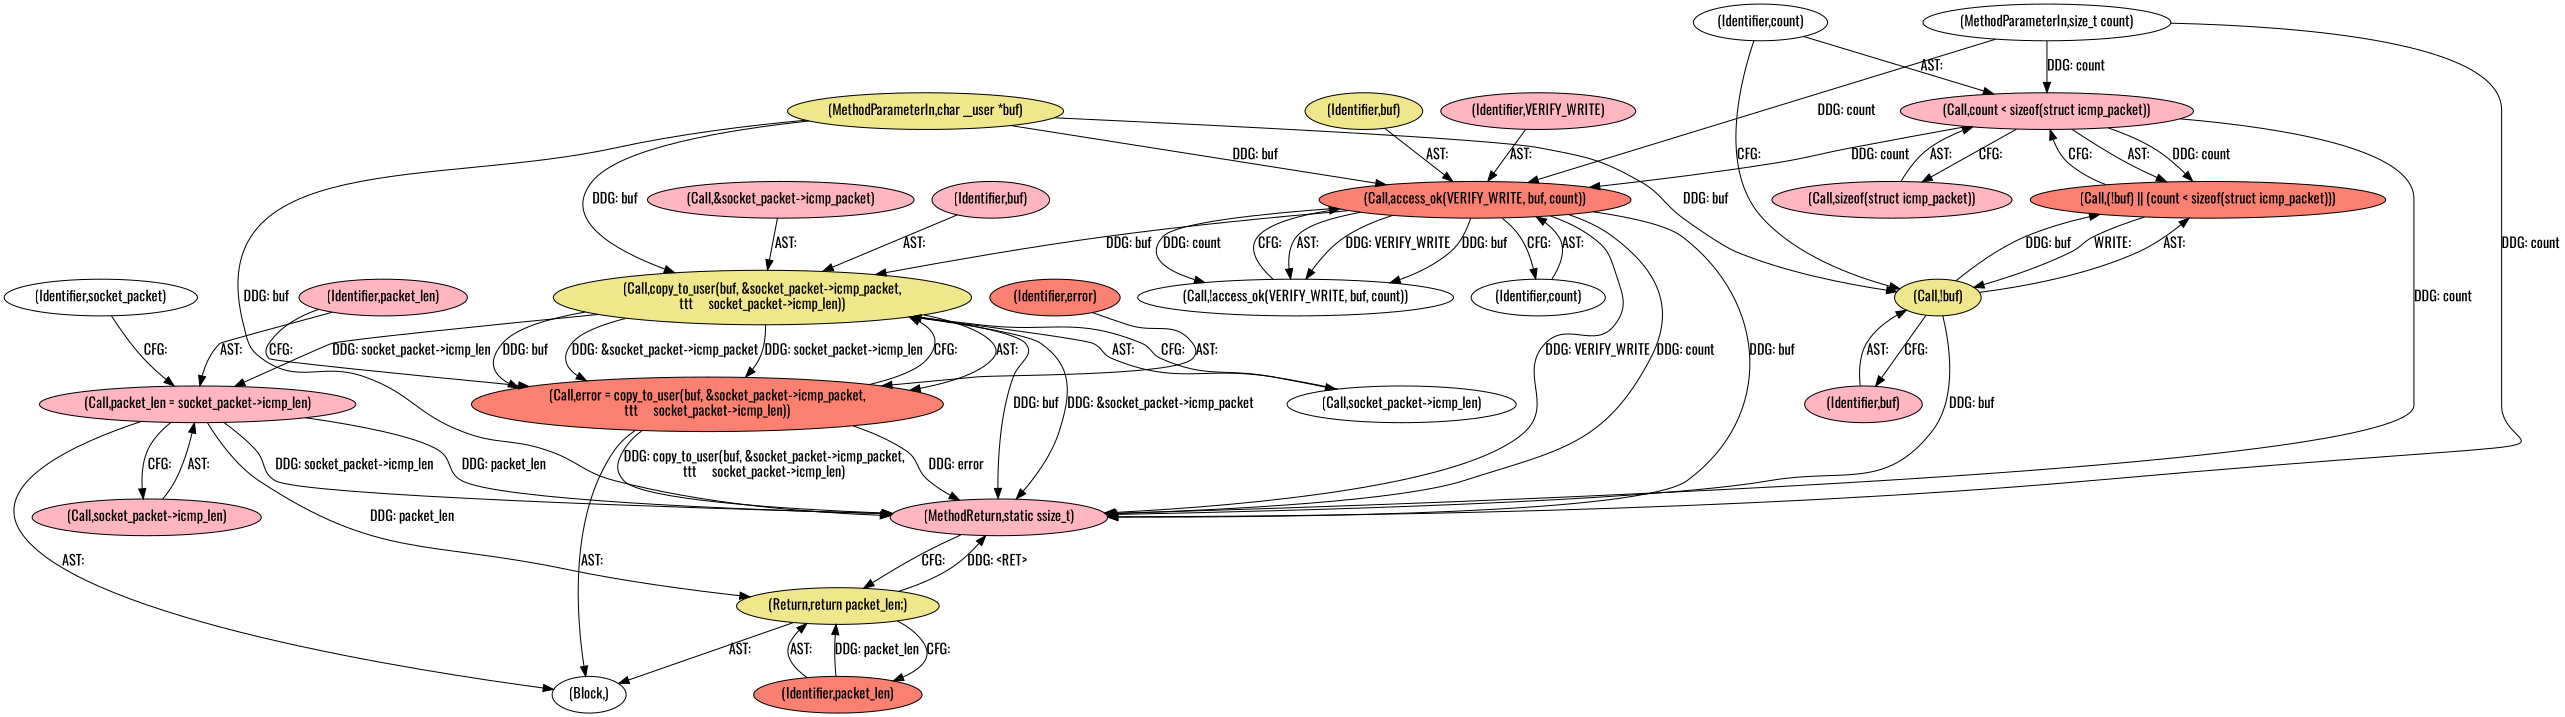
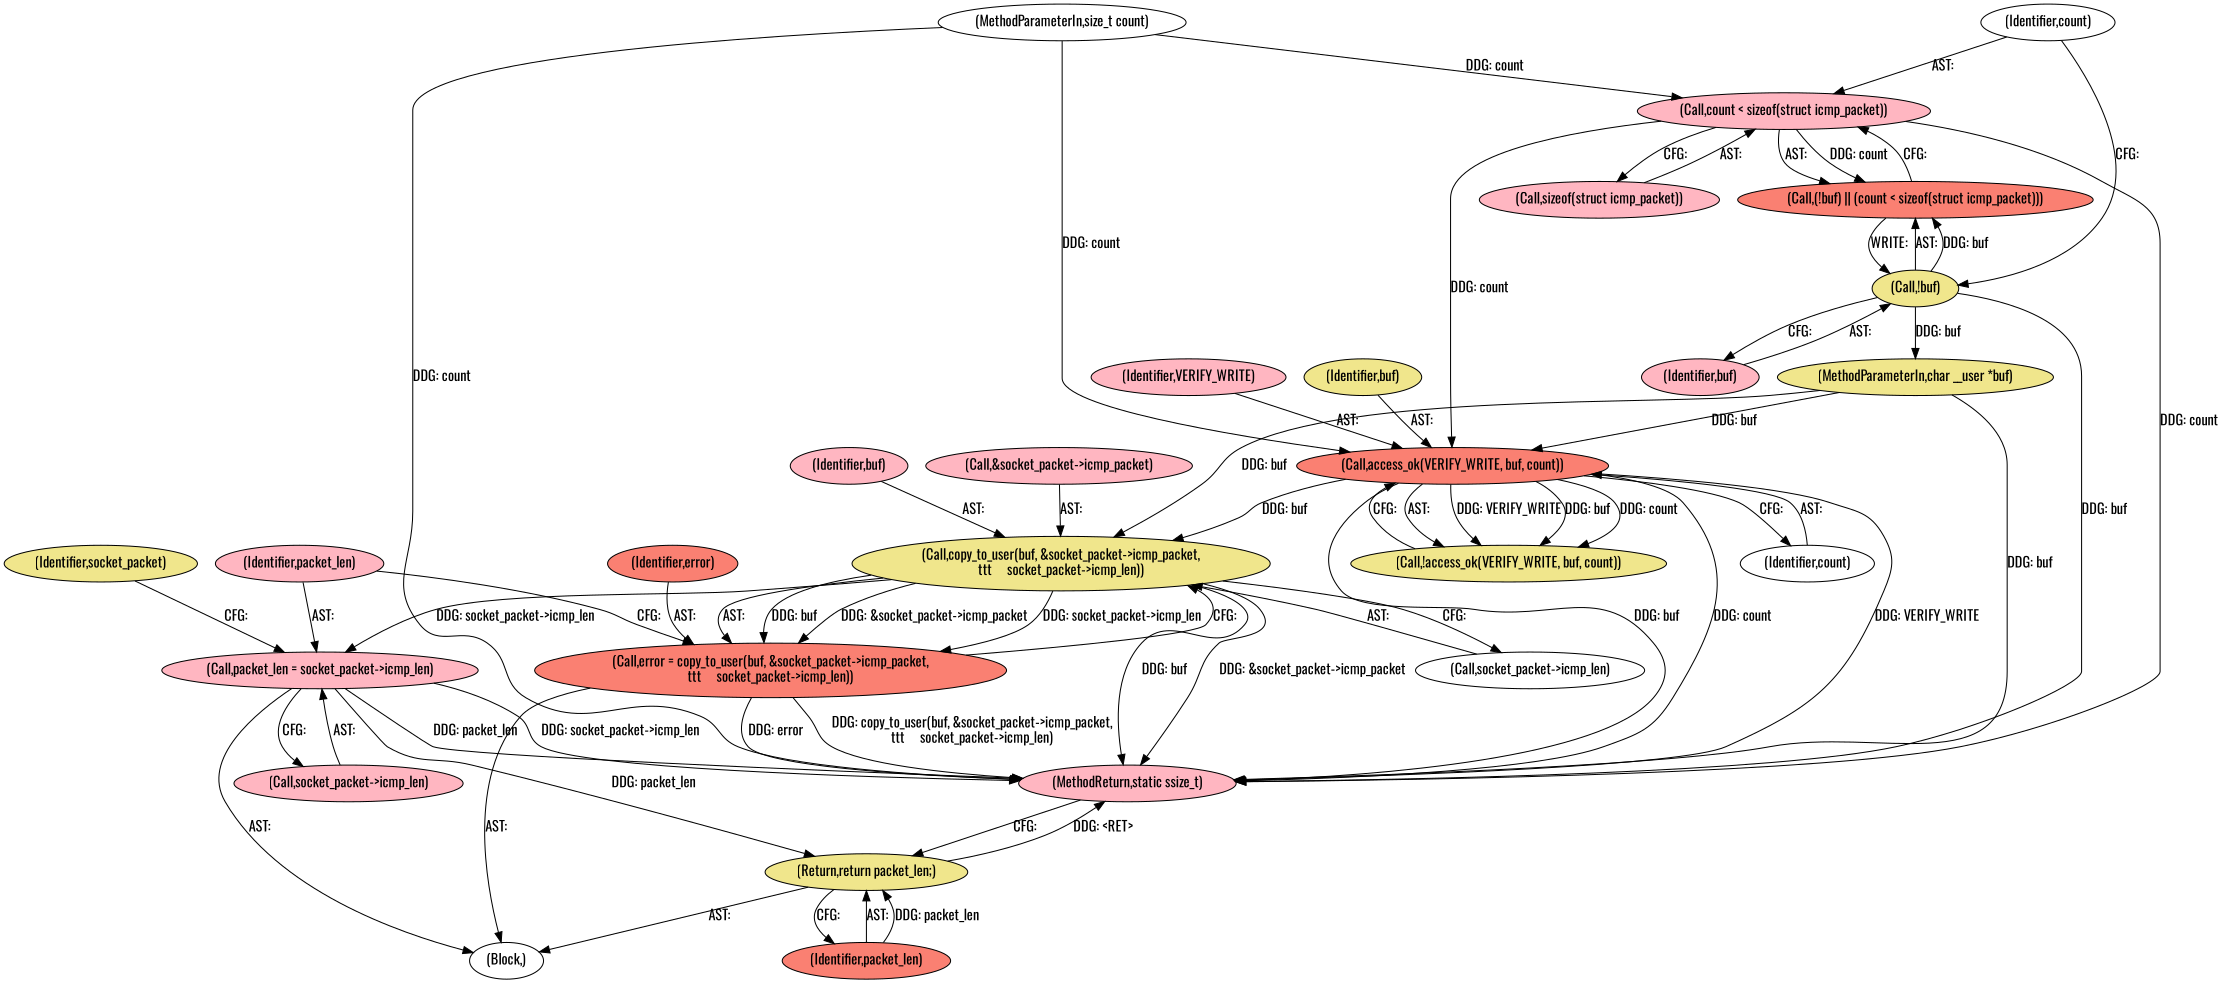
edge "(MethodParameterIn,char __user *buf)" -> "(Call,!buf)": reversed
node "(Identifier,socket_packet)": fillcolor white -> khaki
node "(Call,!access_ok(VERIFY_WRITE, buf, count))": fillcolor white -> khaki
